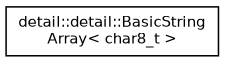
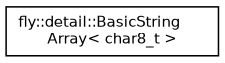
node "detail::detail::BasicString Array< char8_t >": label "detail::detail::BasicString Array< char8_t >" -> "fly::detail::BasicString Array< char8_t >"
